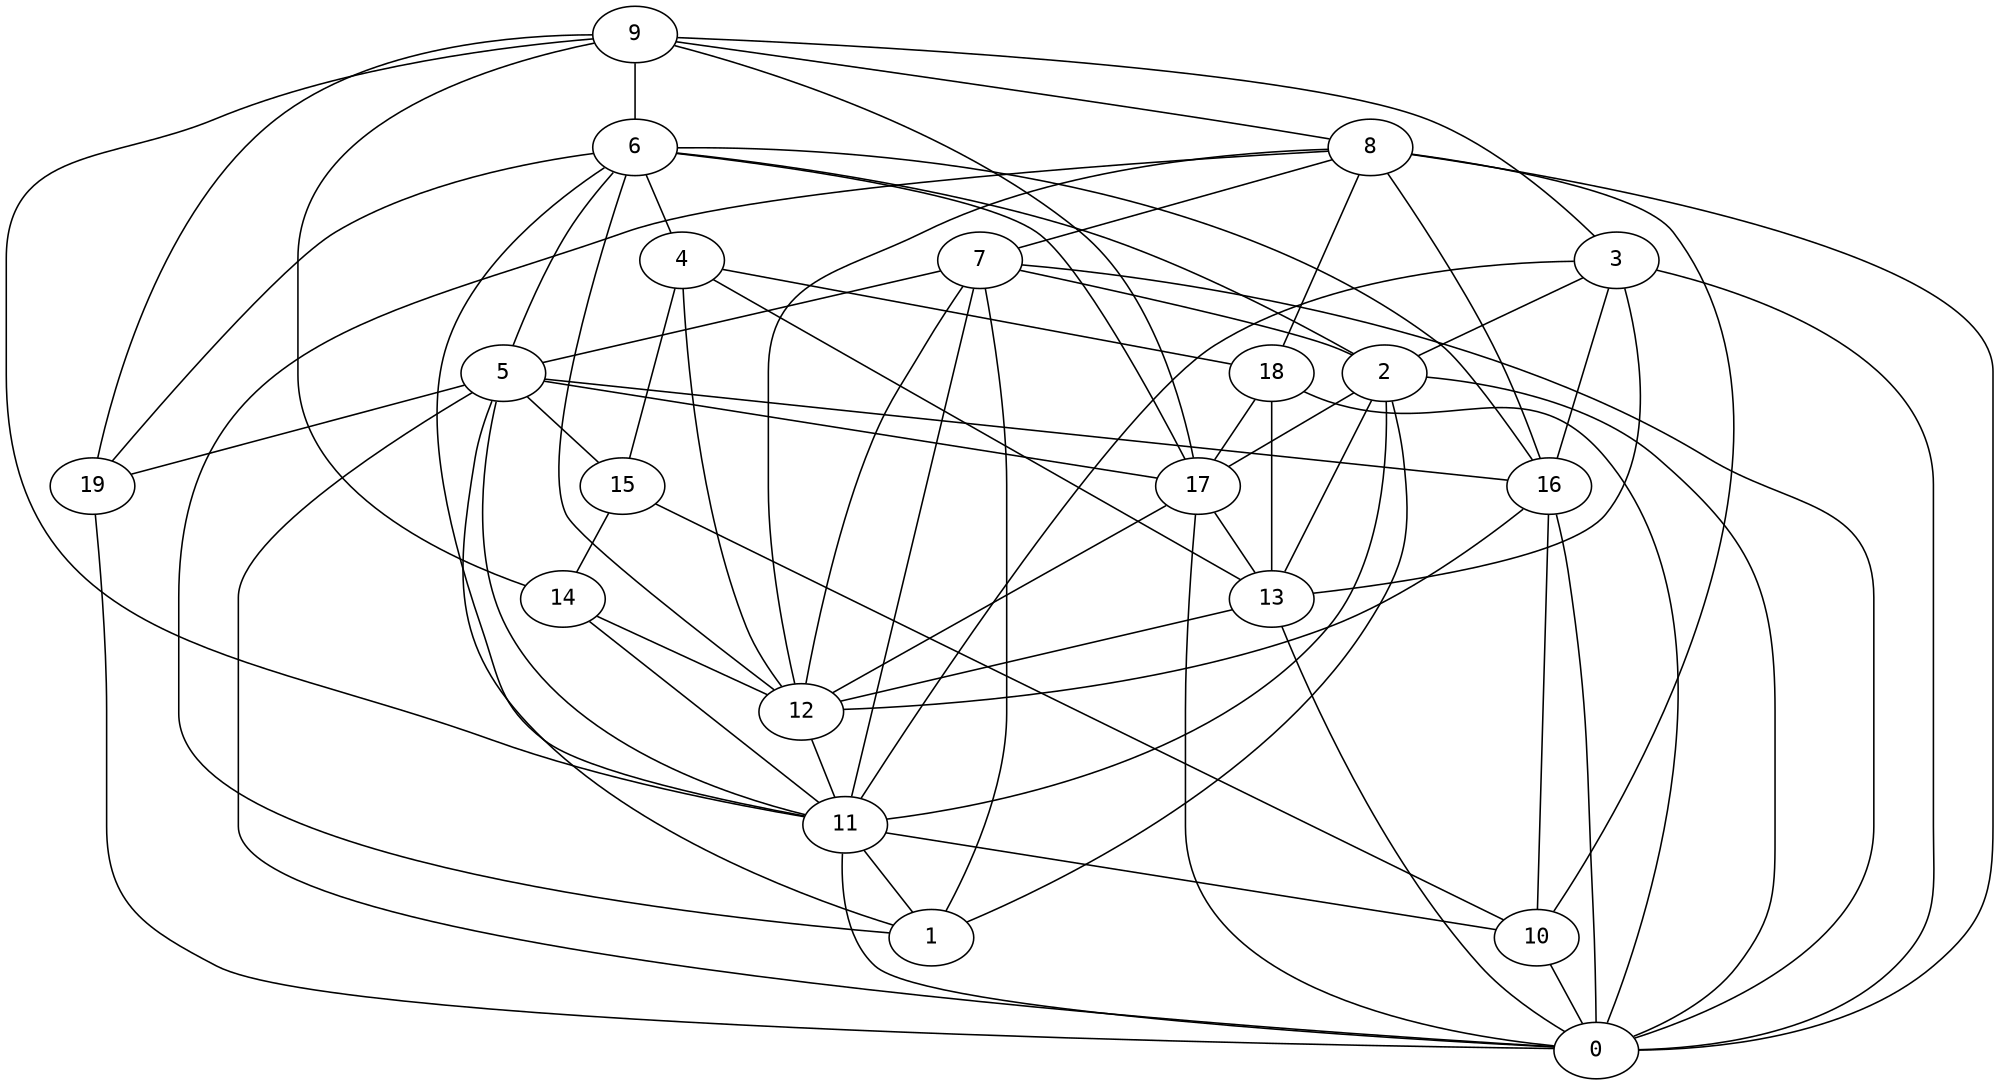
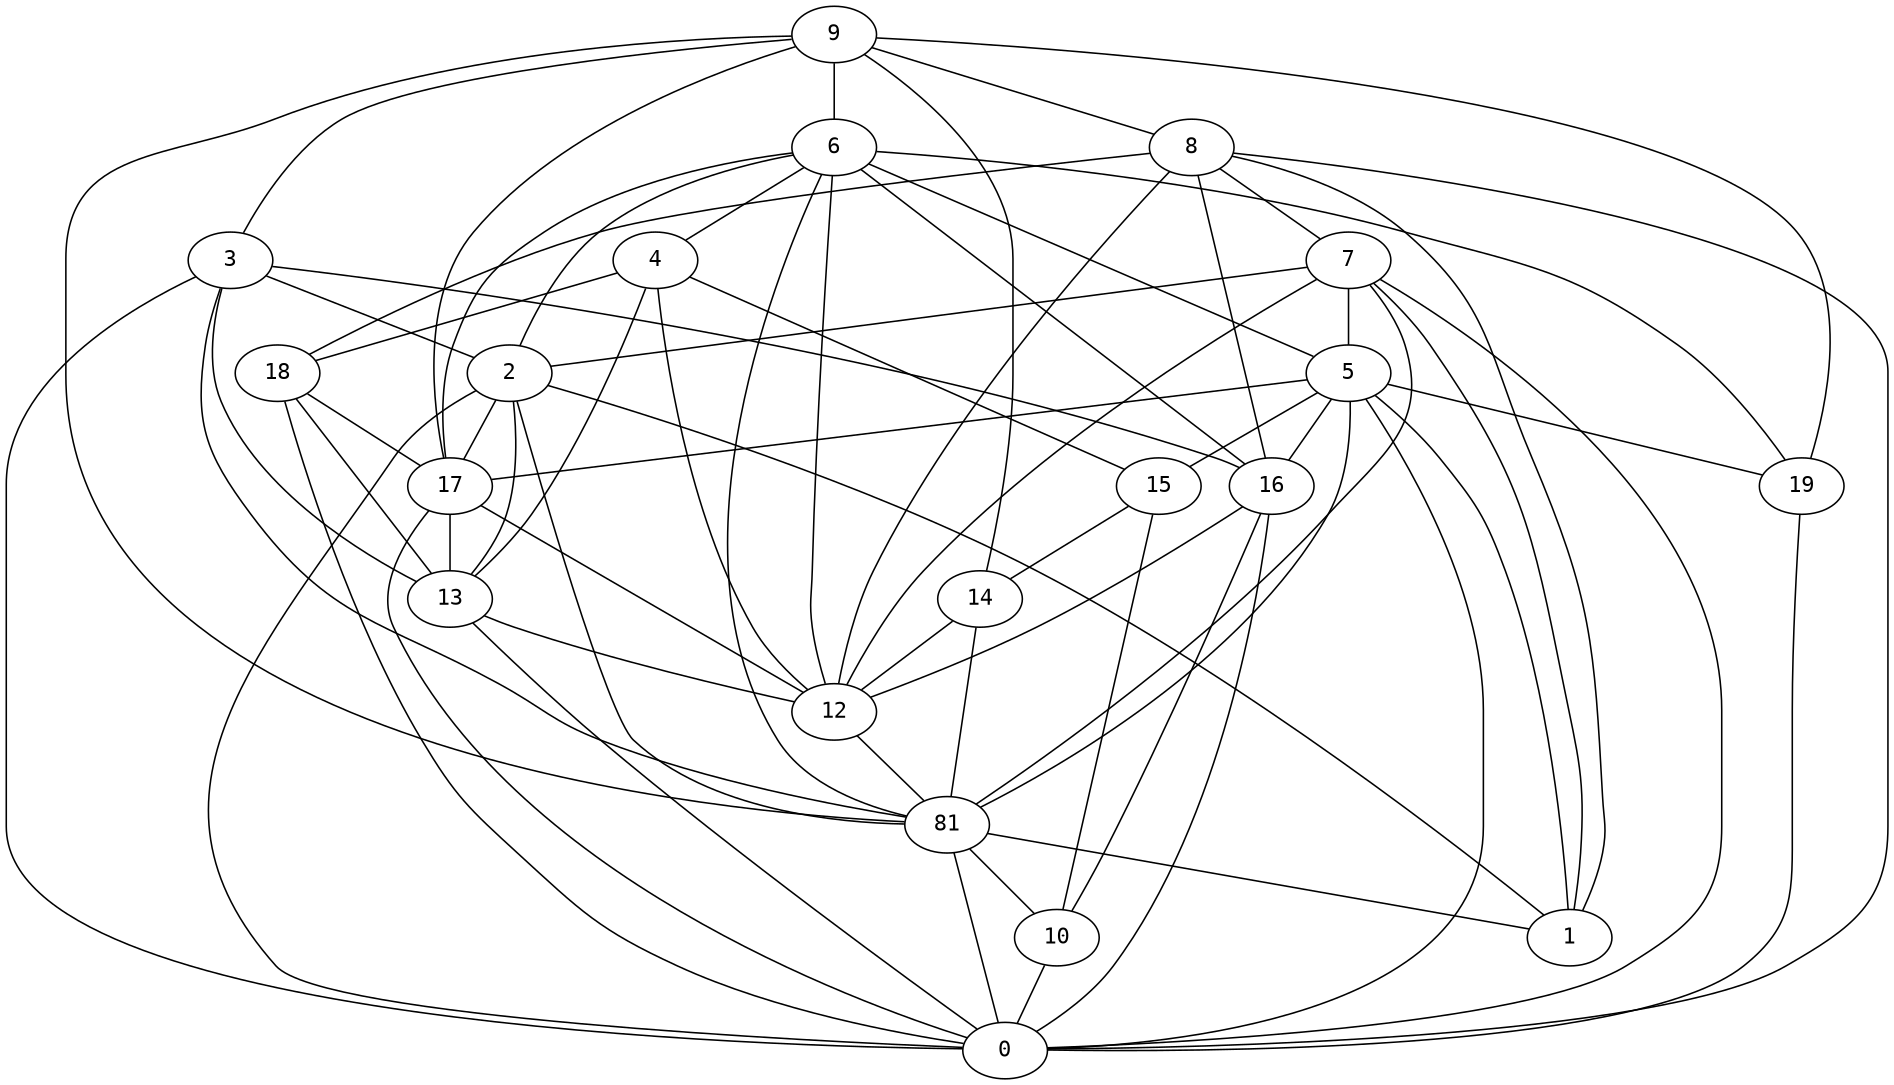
edge "8" -- "10": removed
node "11": label "11" -> "81"
